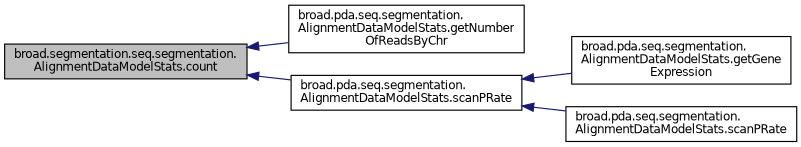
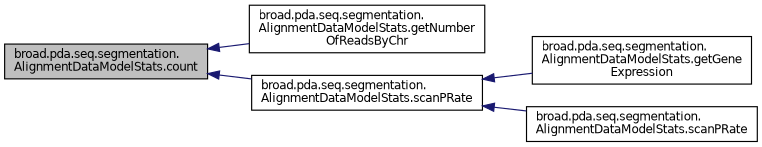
node "broad.segmentation.seq.segmentation. AlignmentDataModelStats.count": label "broad.segmentation.seq.segmentation. AlignmentDataModelStats.count" -> "broad.pda.seq.segmentation. AlignmentDataModelStats.count"
